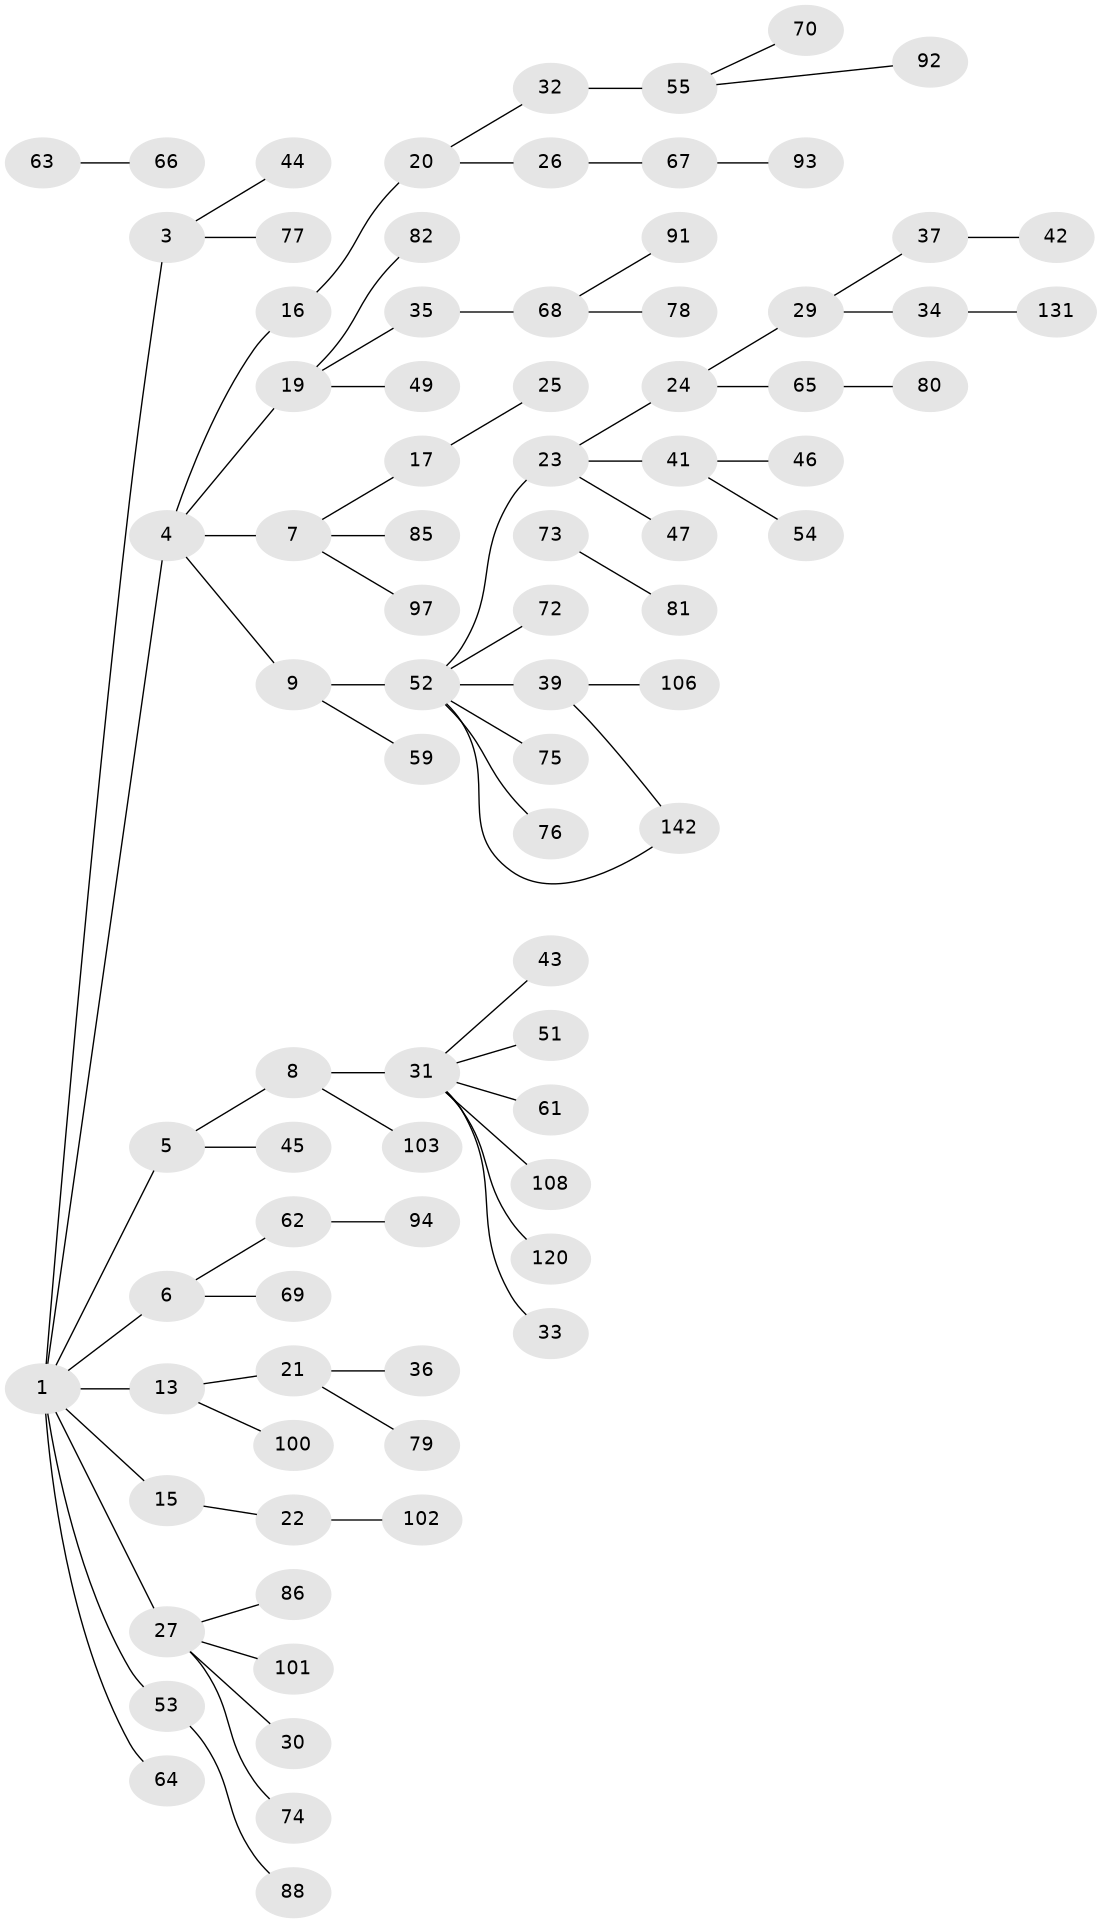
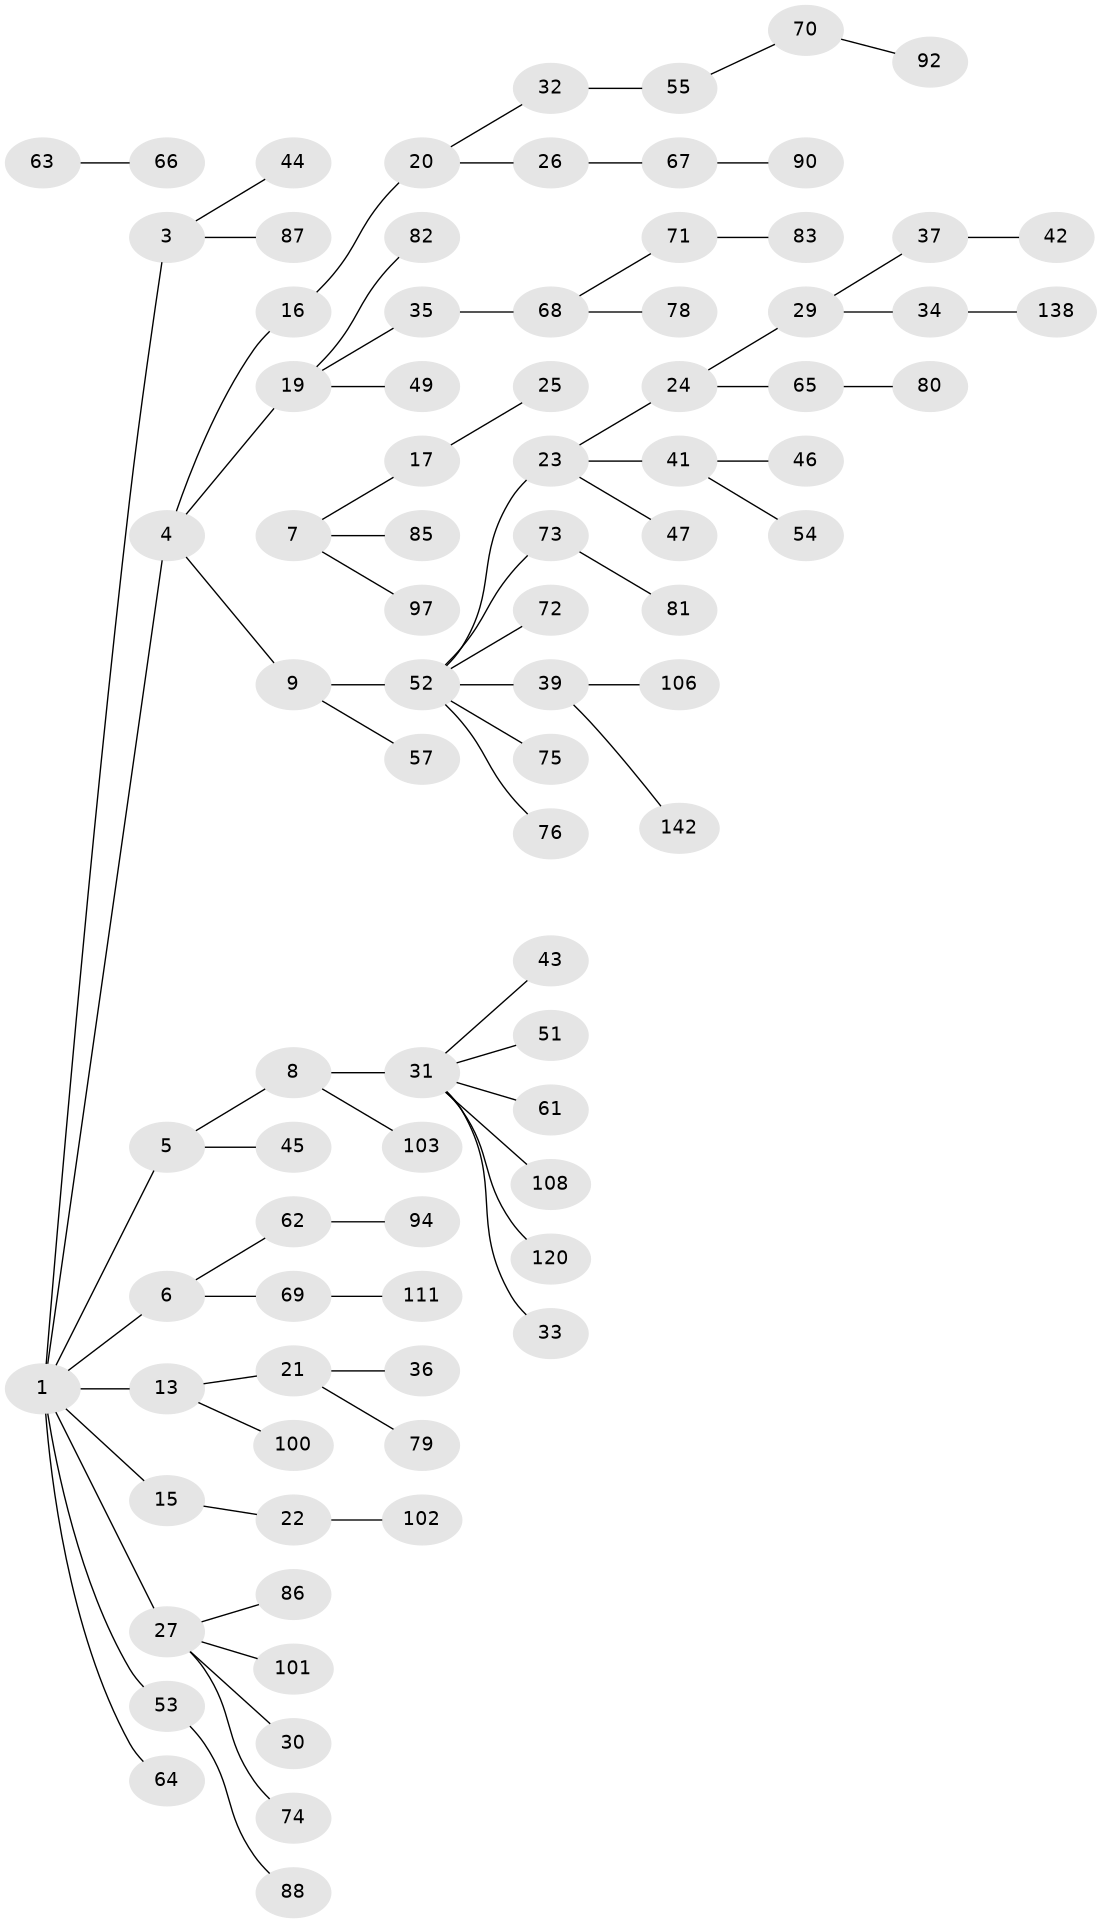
edge "92" -- "55": now "92" -- "70"
node "93": label "93" -> "90"
node "77": label "77" -> "87"
node "91": label "91" -> "71"
node "83": added
node "131": label "131" -> "138"
edge "4" -- "7": removed
node "59": label "59" -> "57"
edge "52" -- "142": now "52" -- "73"
node "111": added
